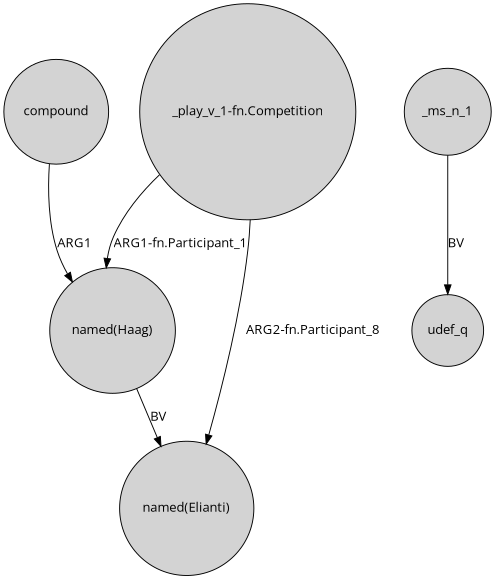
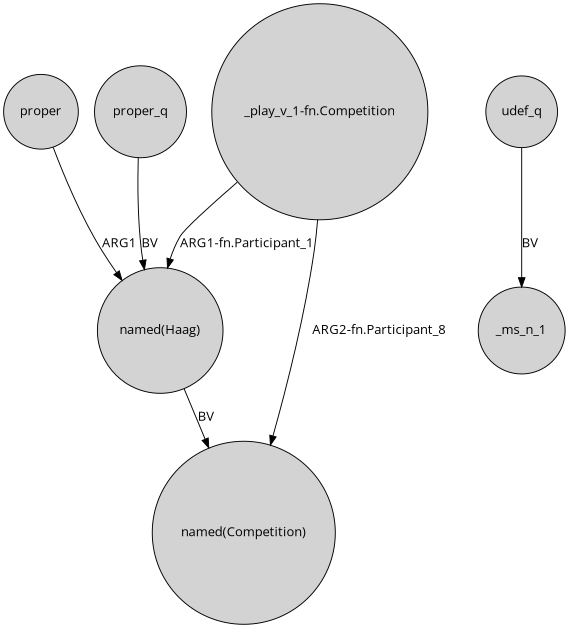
node "compound": label "compound" -> "proper"
node "proper_q": added
edge "_ms_n_1" -> "udef_q": reversed
node "named(Elianti)": label "named(Elianti)" -> "named(Competition)"
